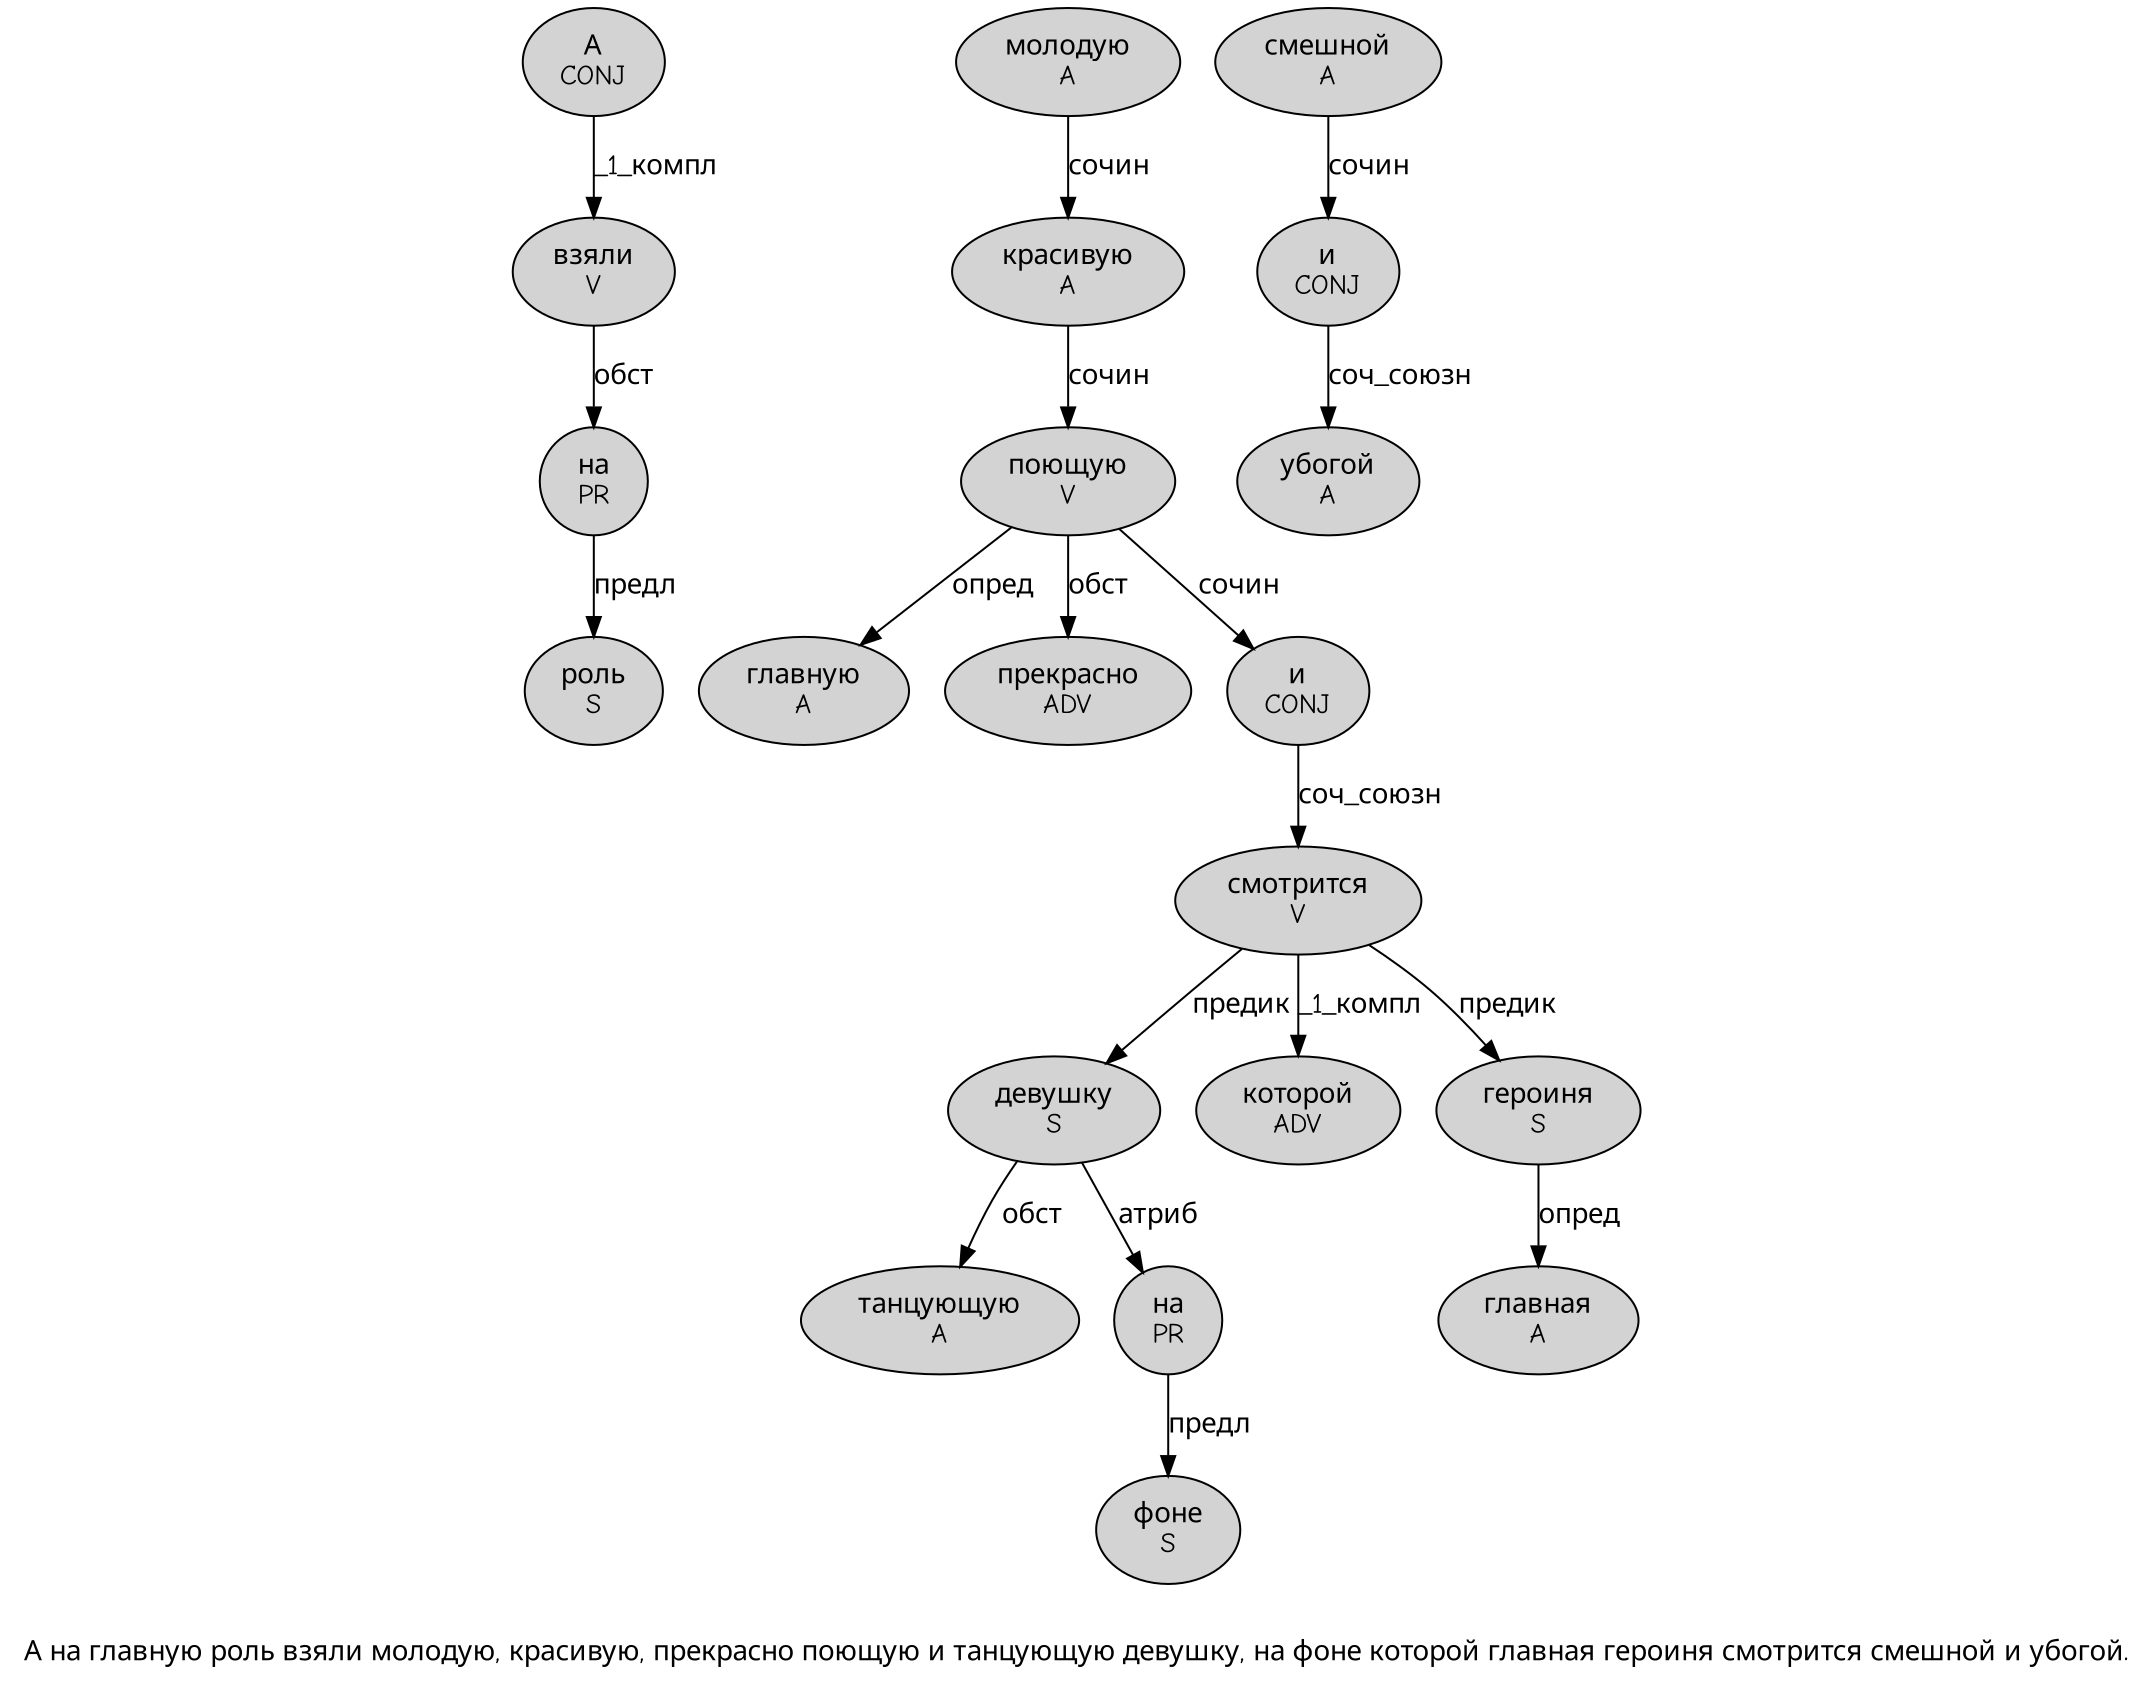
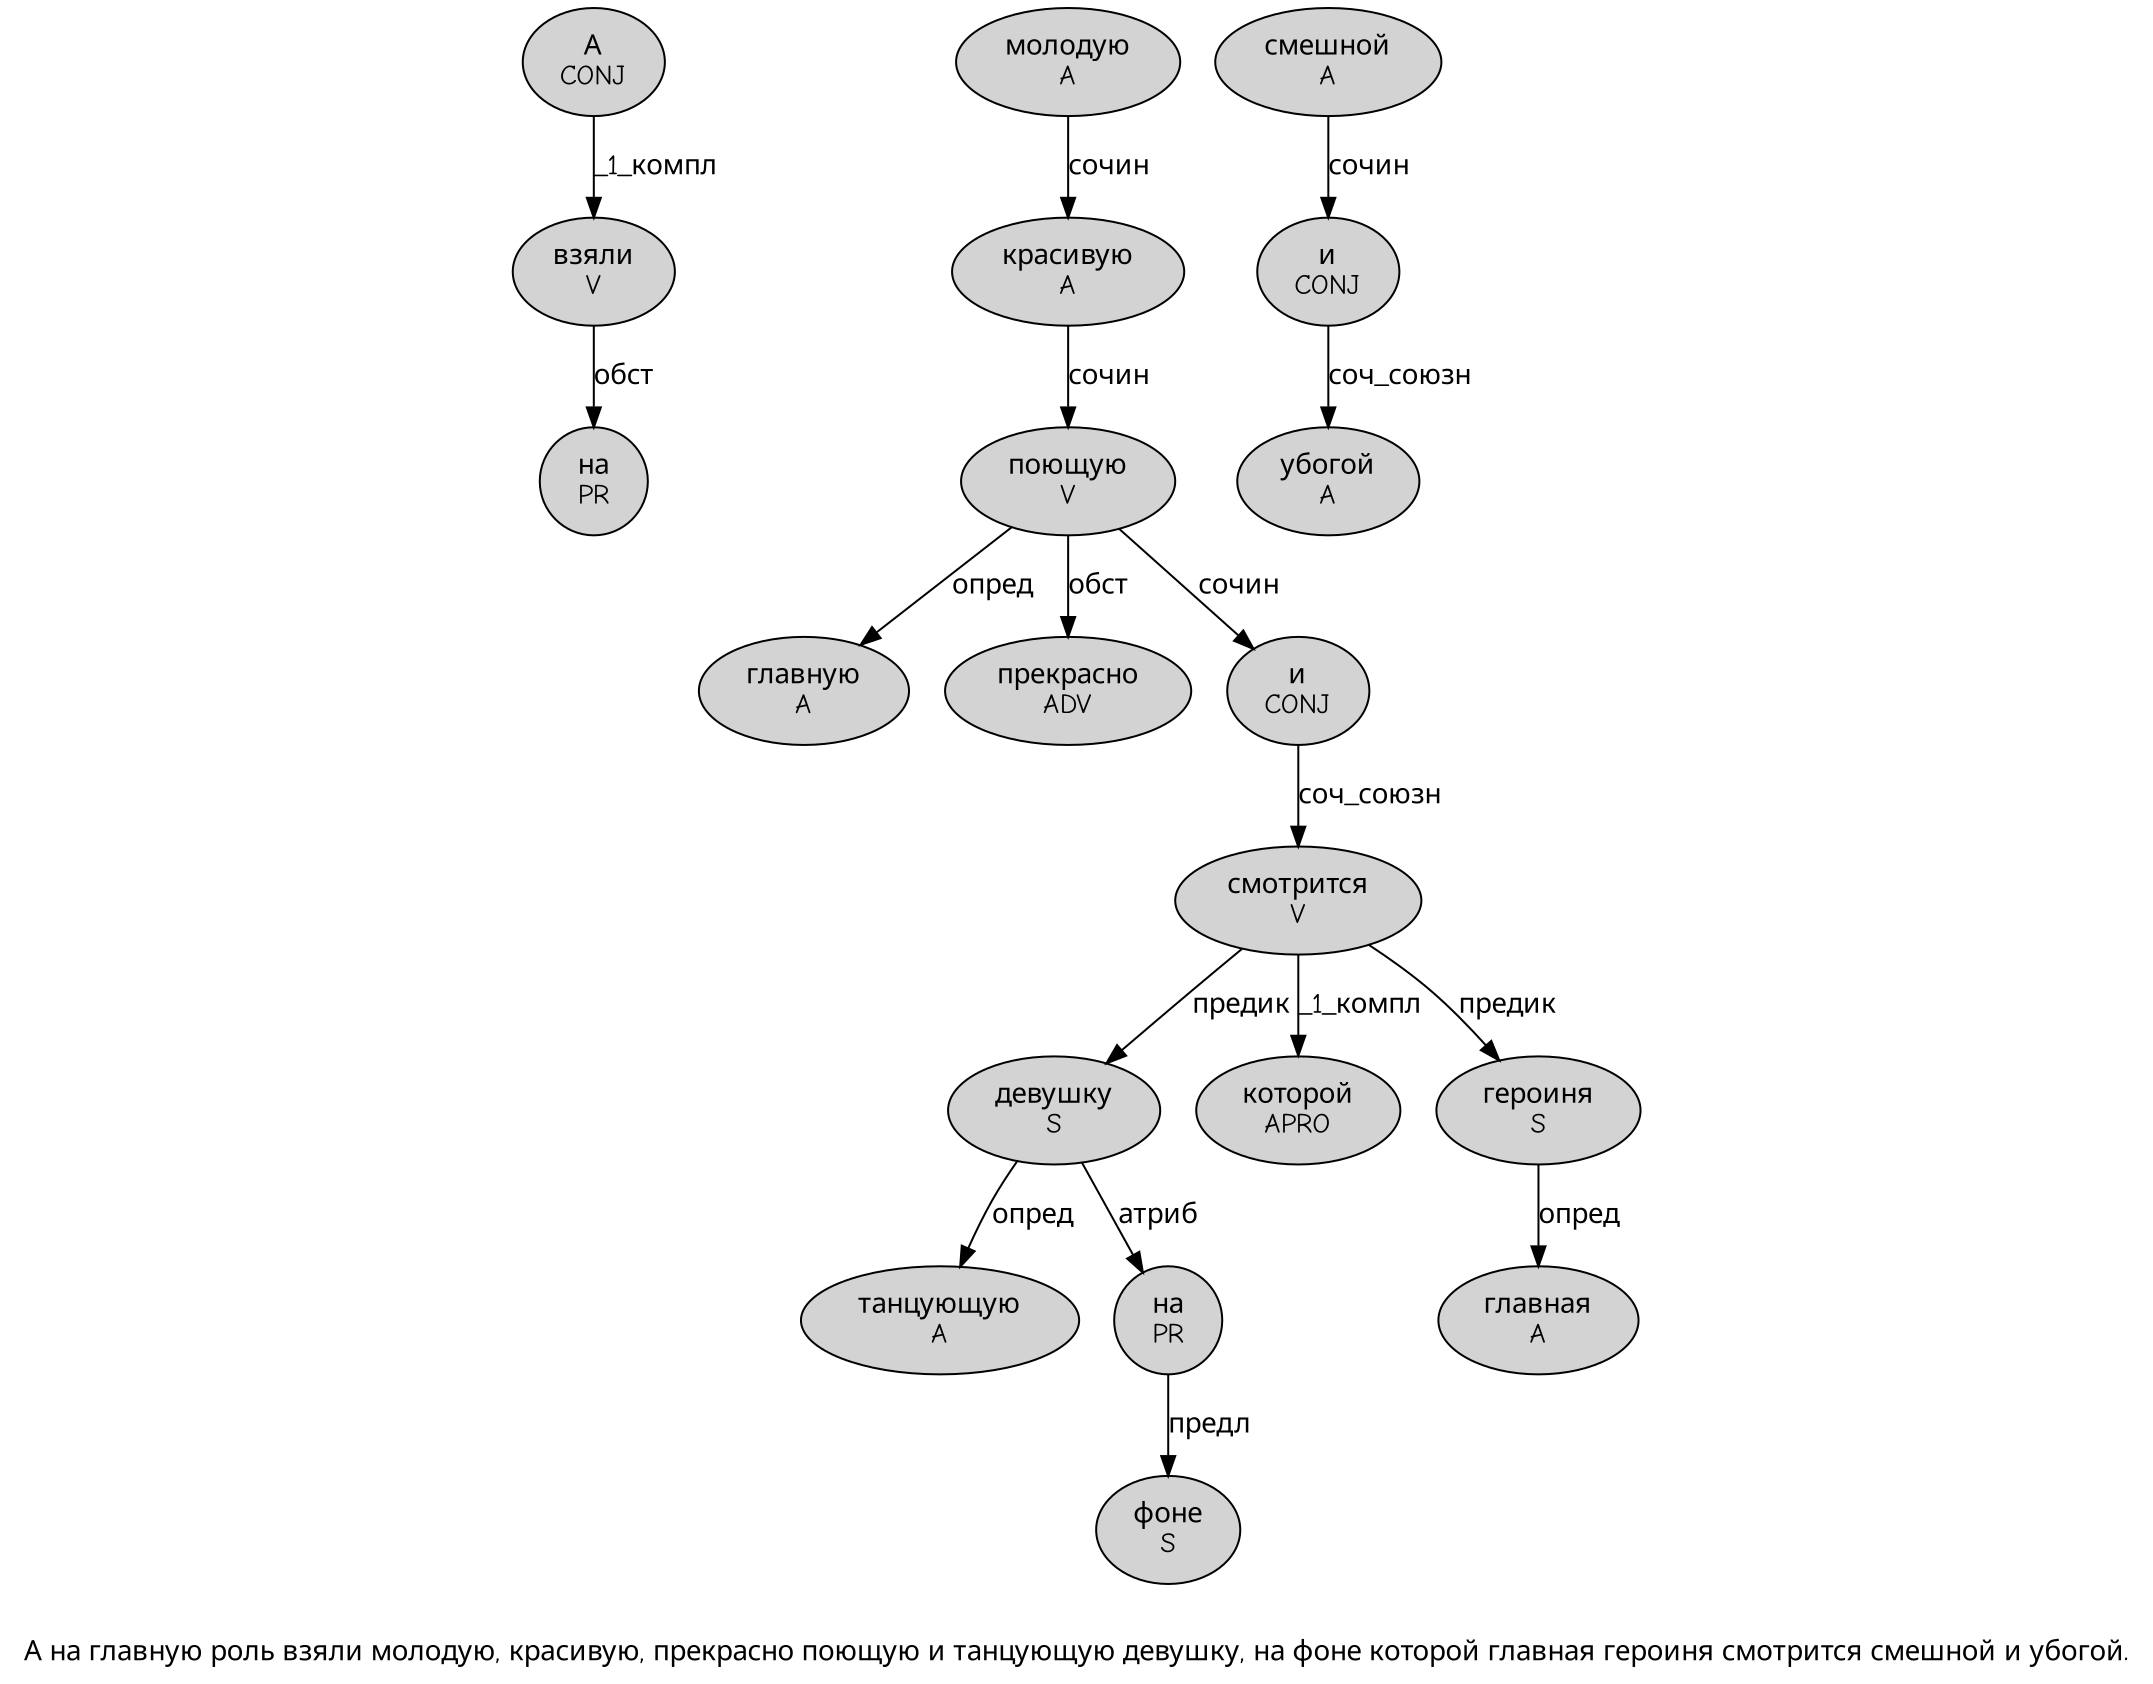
node "роль S": removed
node "которой ADV": label "которой ADV" -> "которой APRO"
edge "девушку S" -> "танцующую A": label "обст" -> "опред"
